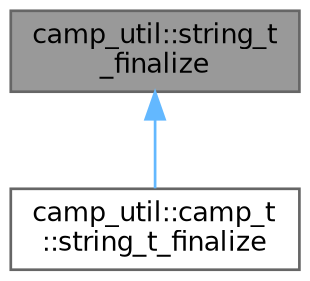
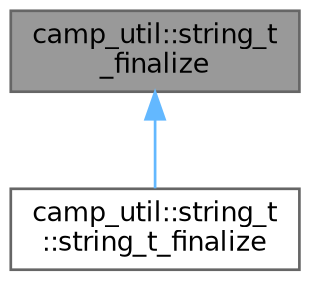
node "camp_util::camp_t ::string_t_finalize": label "camp_util::camp_t ::string_t_finalize" -> "camp_util::string_t ::string_t_finalize"
